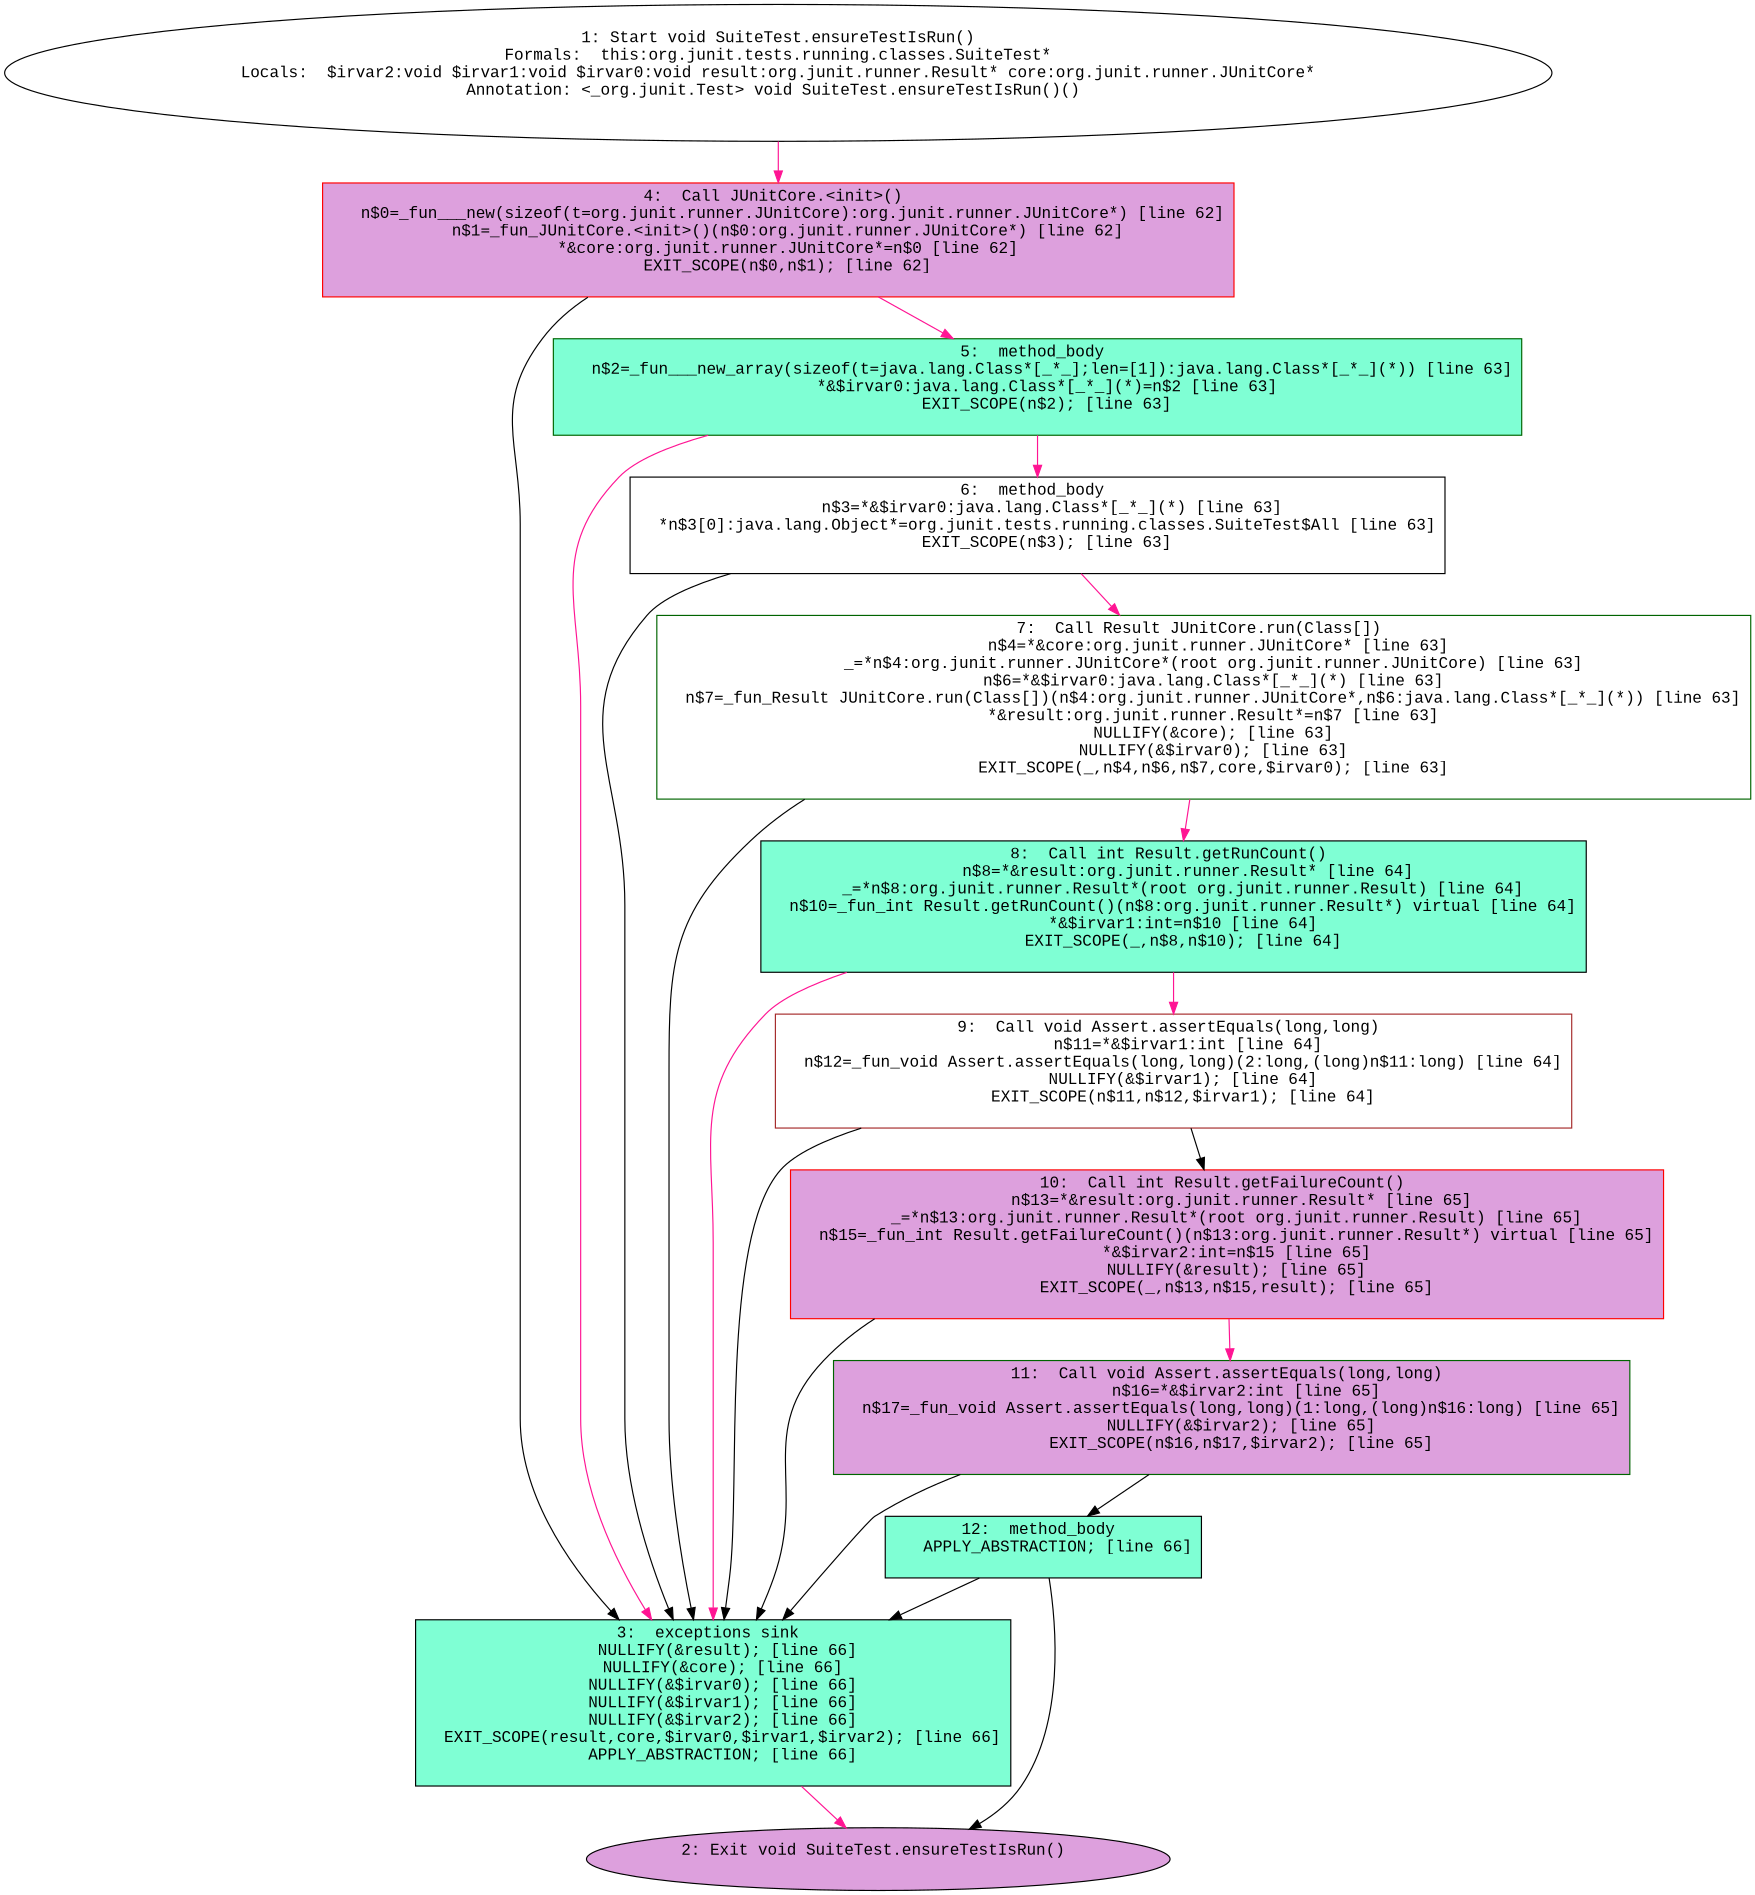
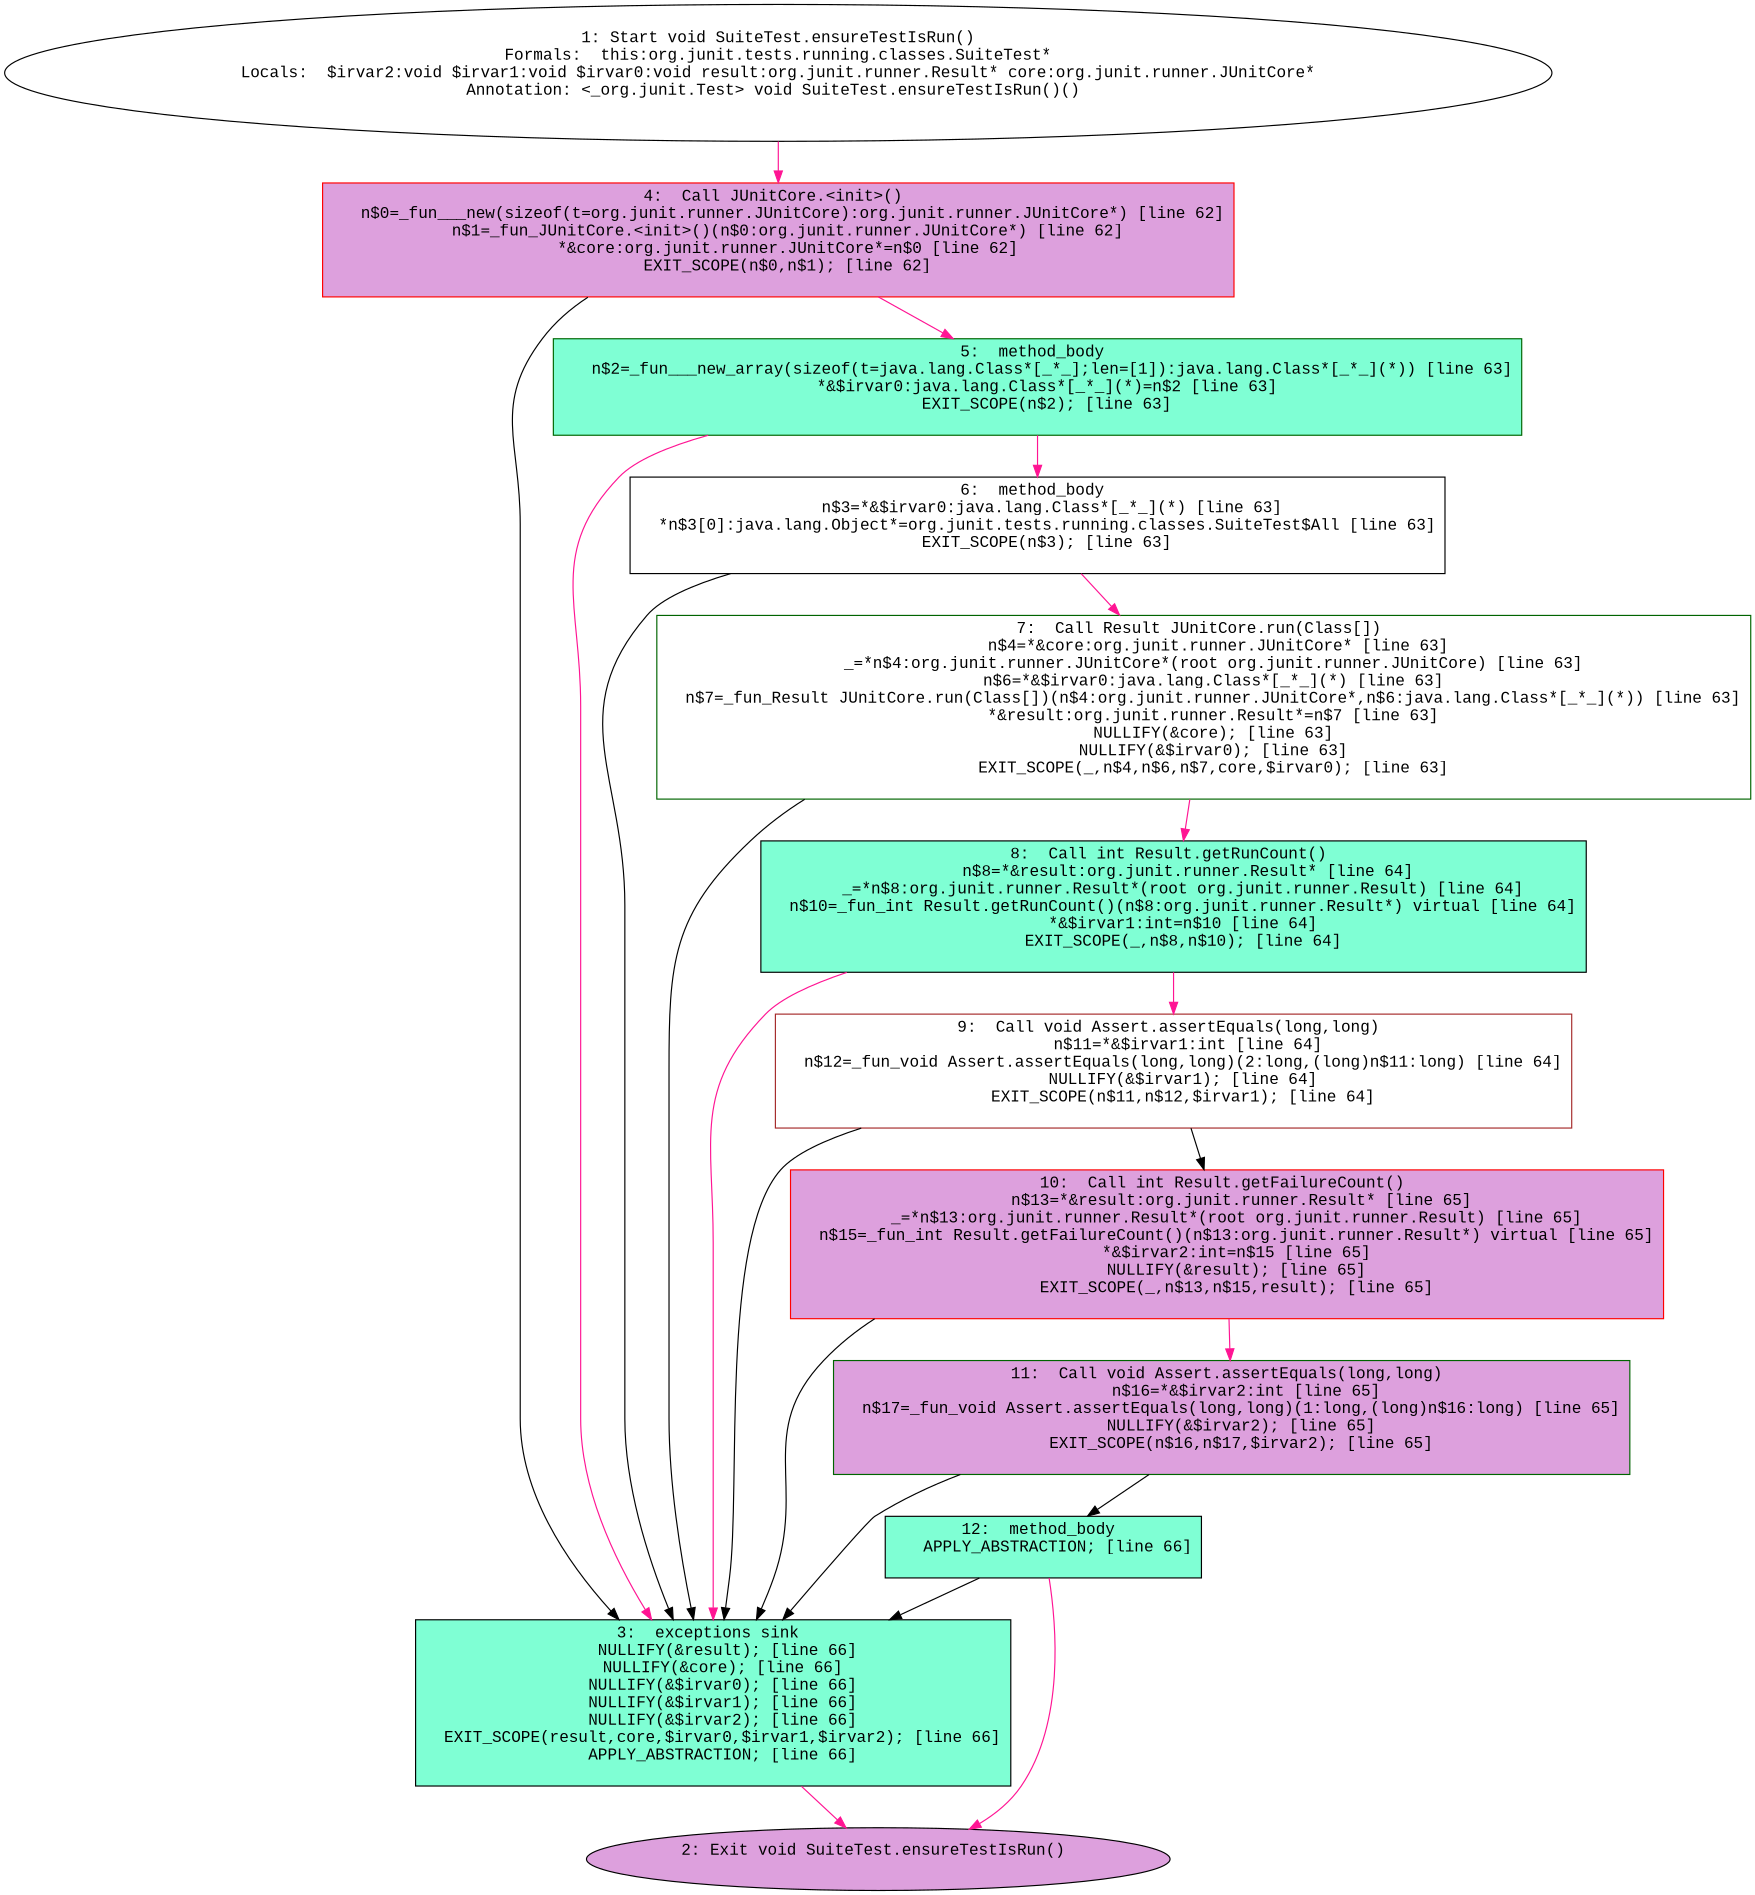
edge "12:  method_body APPLY_ABSTRACTION; [line 66]" -> "2: Exit void SuiteTest.ensureTestIsRun()": color black -> deeppink
